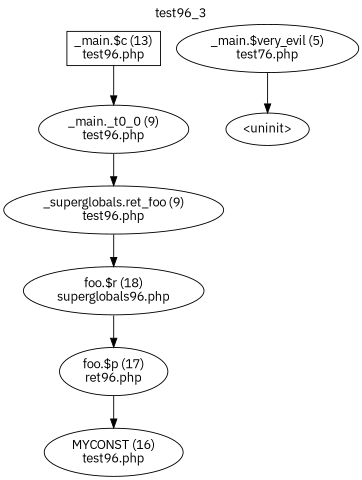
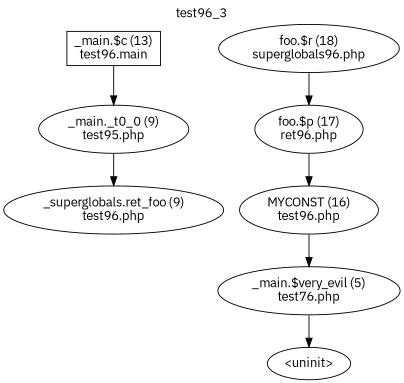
node "_main.$c (13) test96.php": label "_main.$c (13) test96.php" -> "_main.$c (13) test96.main"
node "_main._t0_0 (9) test96.php": label "_main._t0_0 (9) test96.php" -> "_main._t0_0 (9) test95.php"
edge "_superglobals.ret_foo (9) test96.php" -> "foo.$r (18) superglobals96.php": removed
edge "MYCONST (16) test96.php" -> "_main.$very_evil (5) test76.php": added
